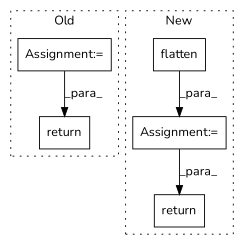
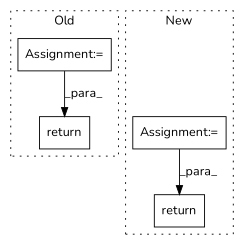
node "flatten": removed
